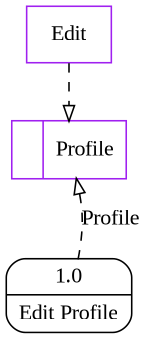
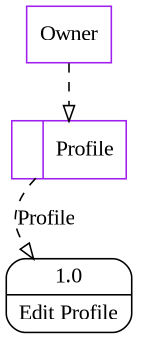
node "Edit": label "Edit" -> "Owner"
edge "1.0" -> "Profile": reversed
